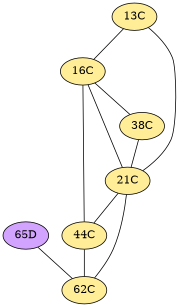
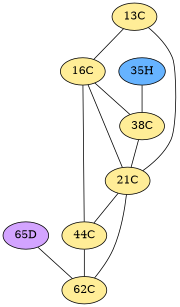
node "35H": added
